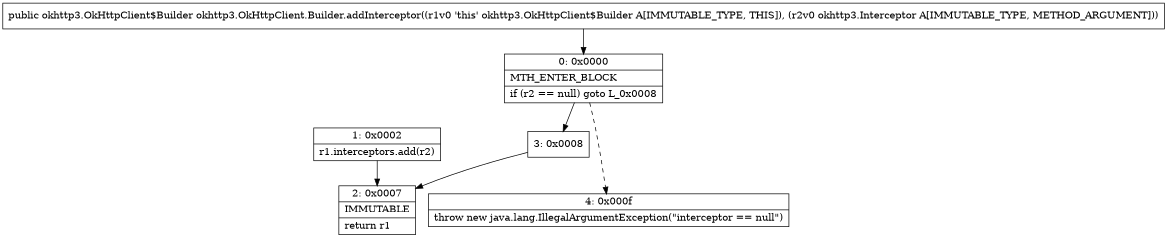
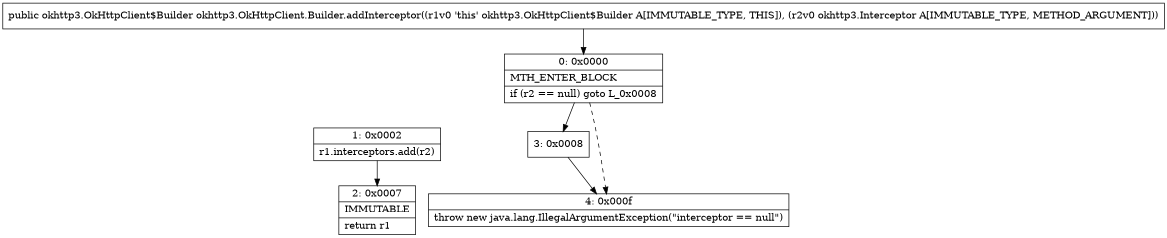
edge "3: 0x0008" -> "2: 0x0007": now "3: 0x0008" -> "4: 0x000f"
